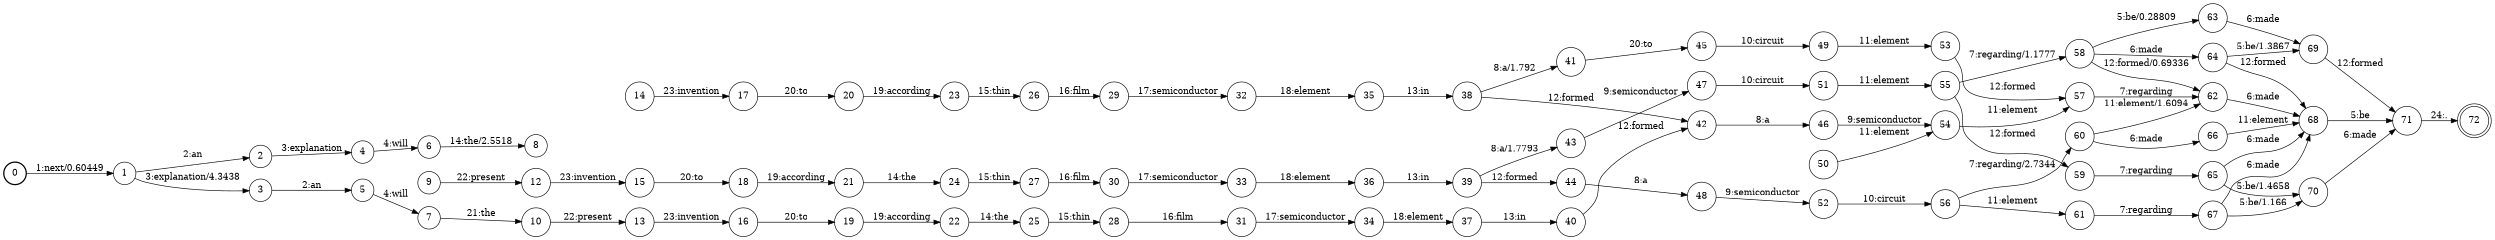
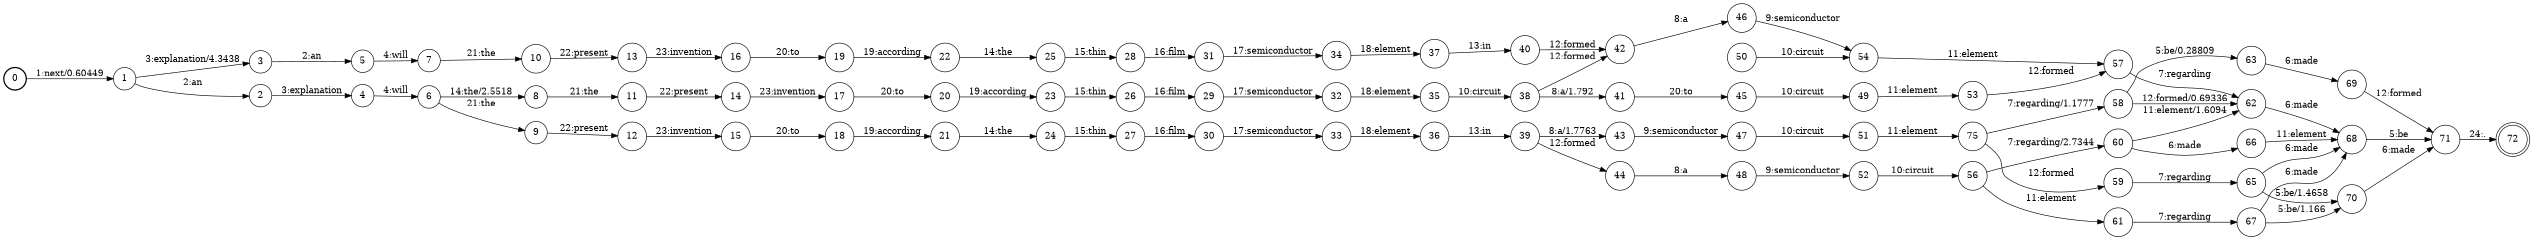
node "64": removed
node "55": label "55" -> "75"
edge "35" -> "38": label "13:in" -> "10:circuit"
node "11": added
edge "6" -> "9": added, label "21:the"
edge "50" -> "54": label "11:element" -> "10:circuit"
edge "39" -> "43": label "8:a/1.7793" -> "8:a/1.7763"
